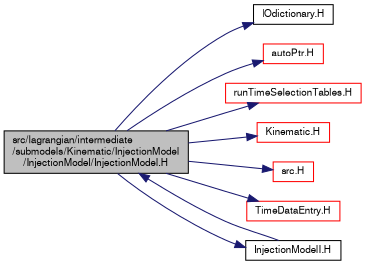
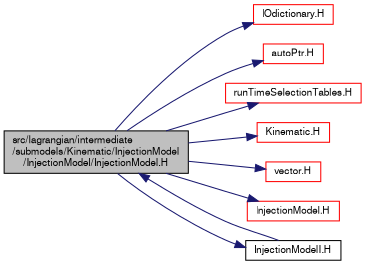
node "IOdictionary.H": color black -> red
node "src.H": label "src.H" -> "vector.H"
node "TimeDataEntry.H": label "TimeDataEntry.H" -> "InjectionModel.H"
